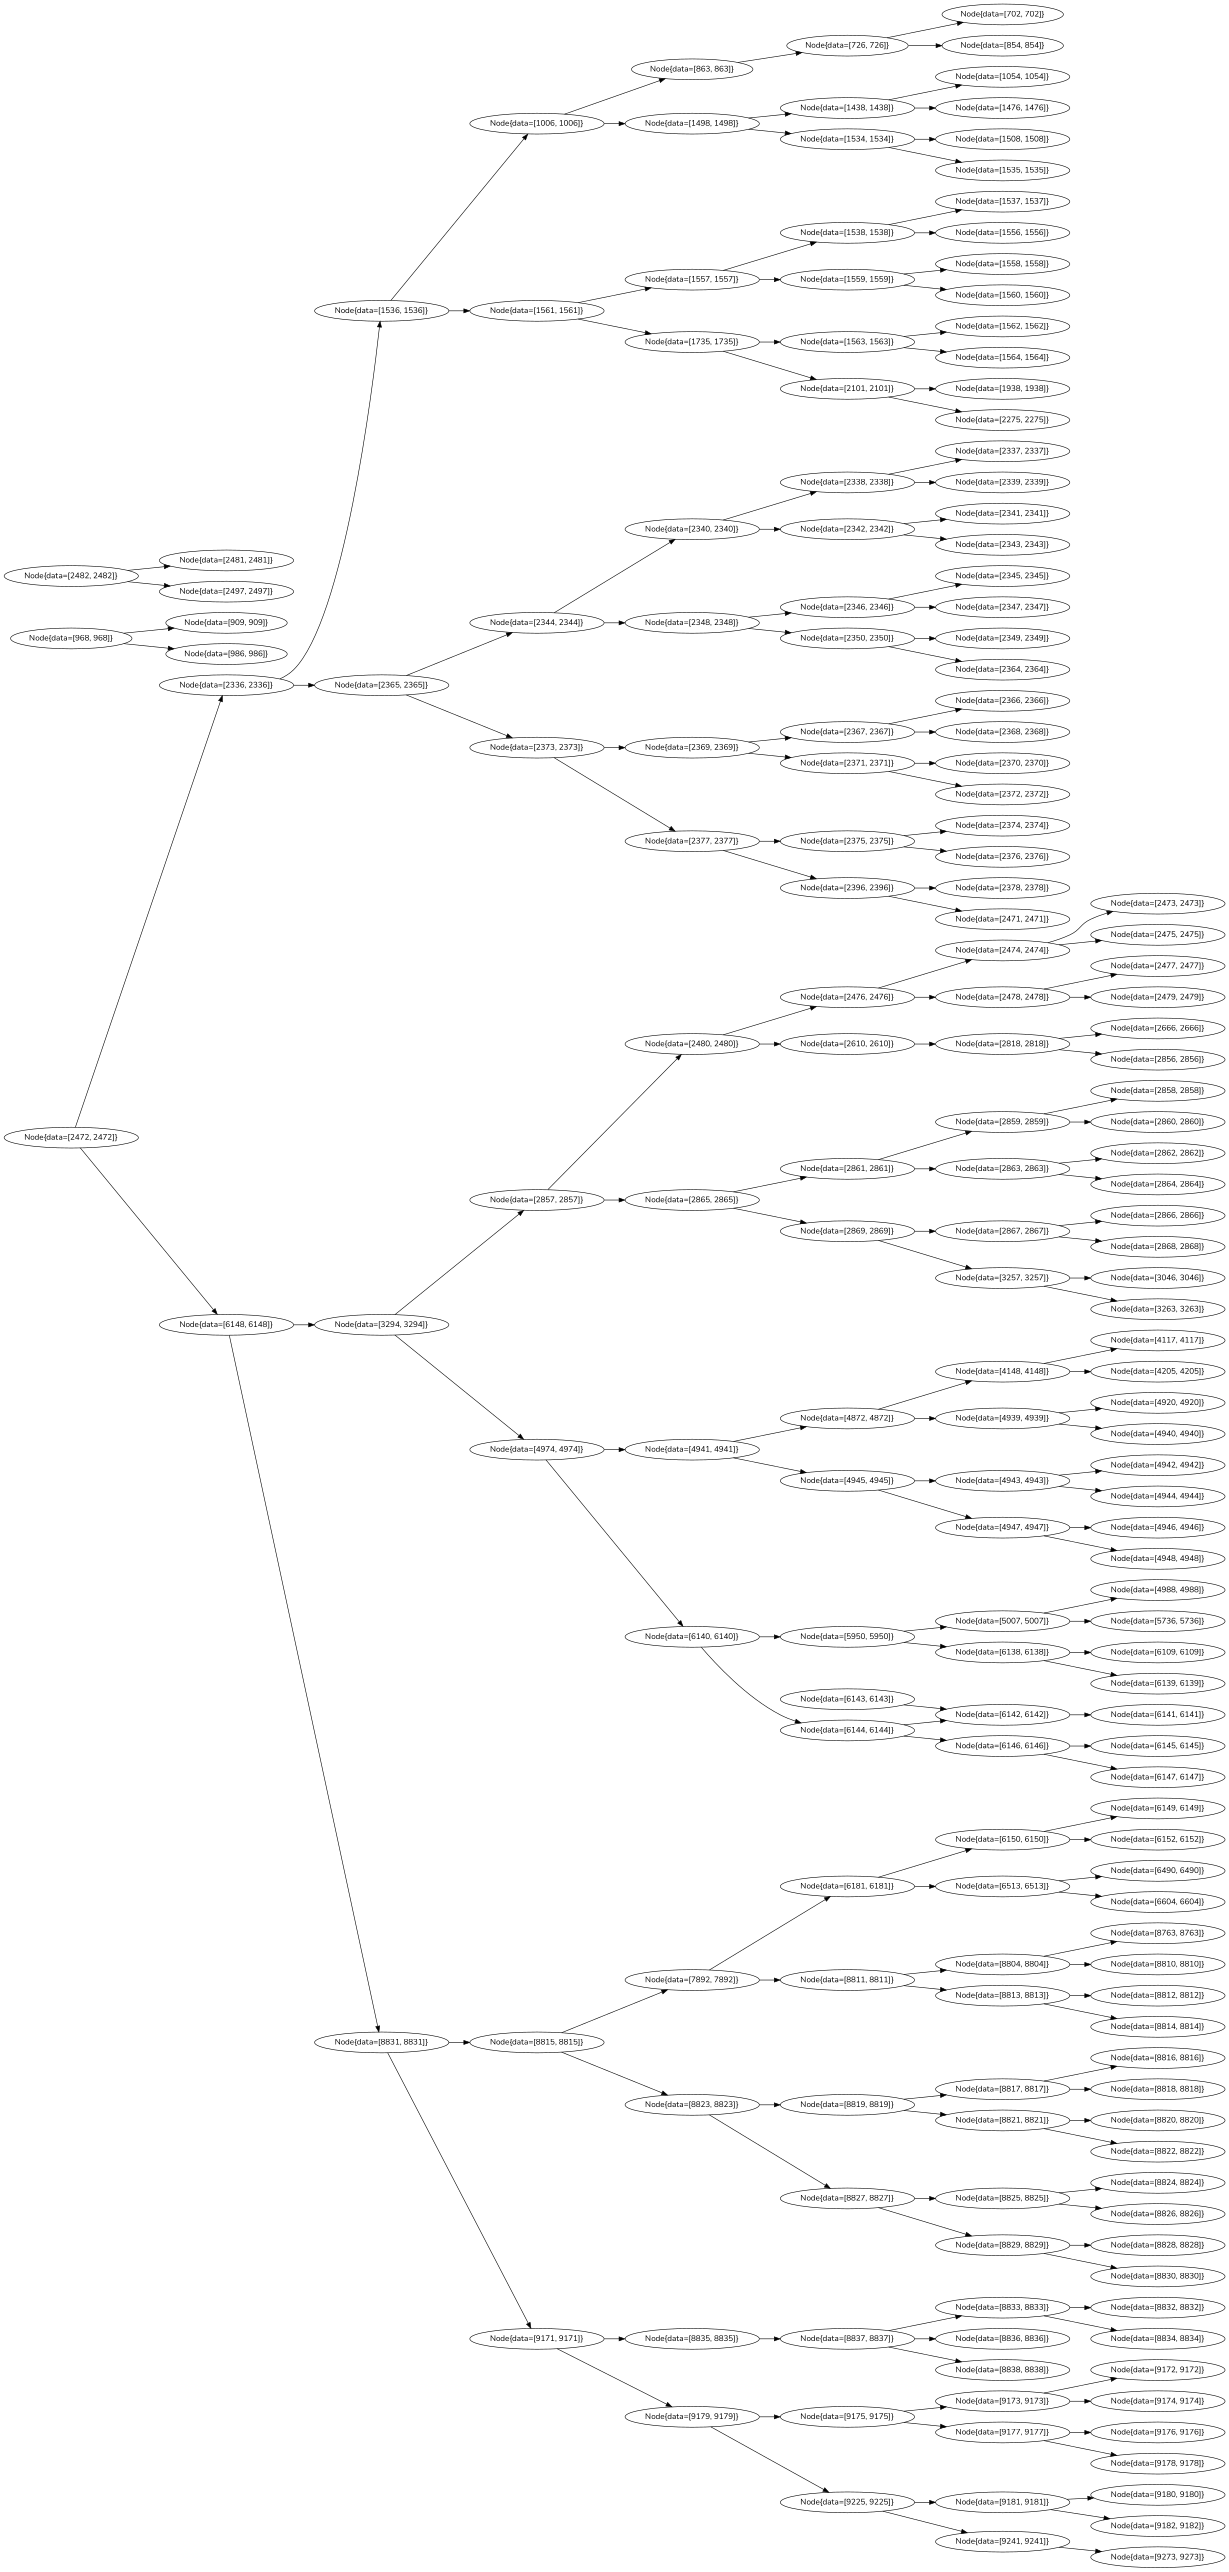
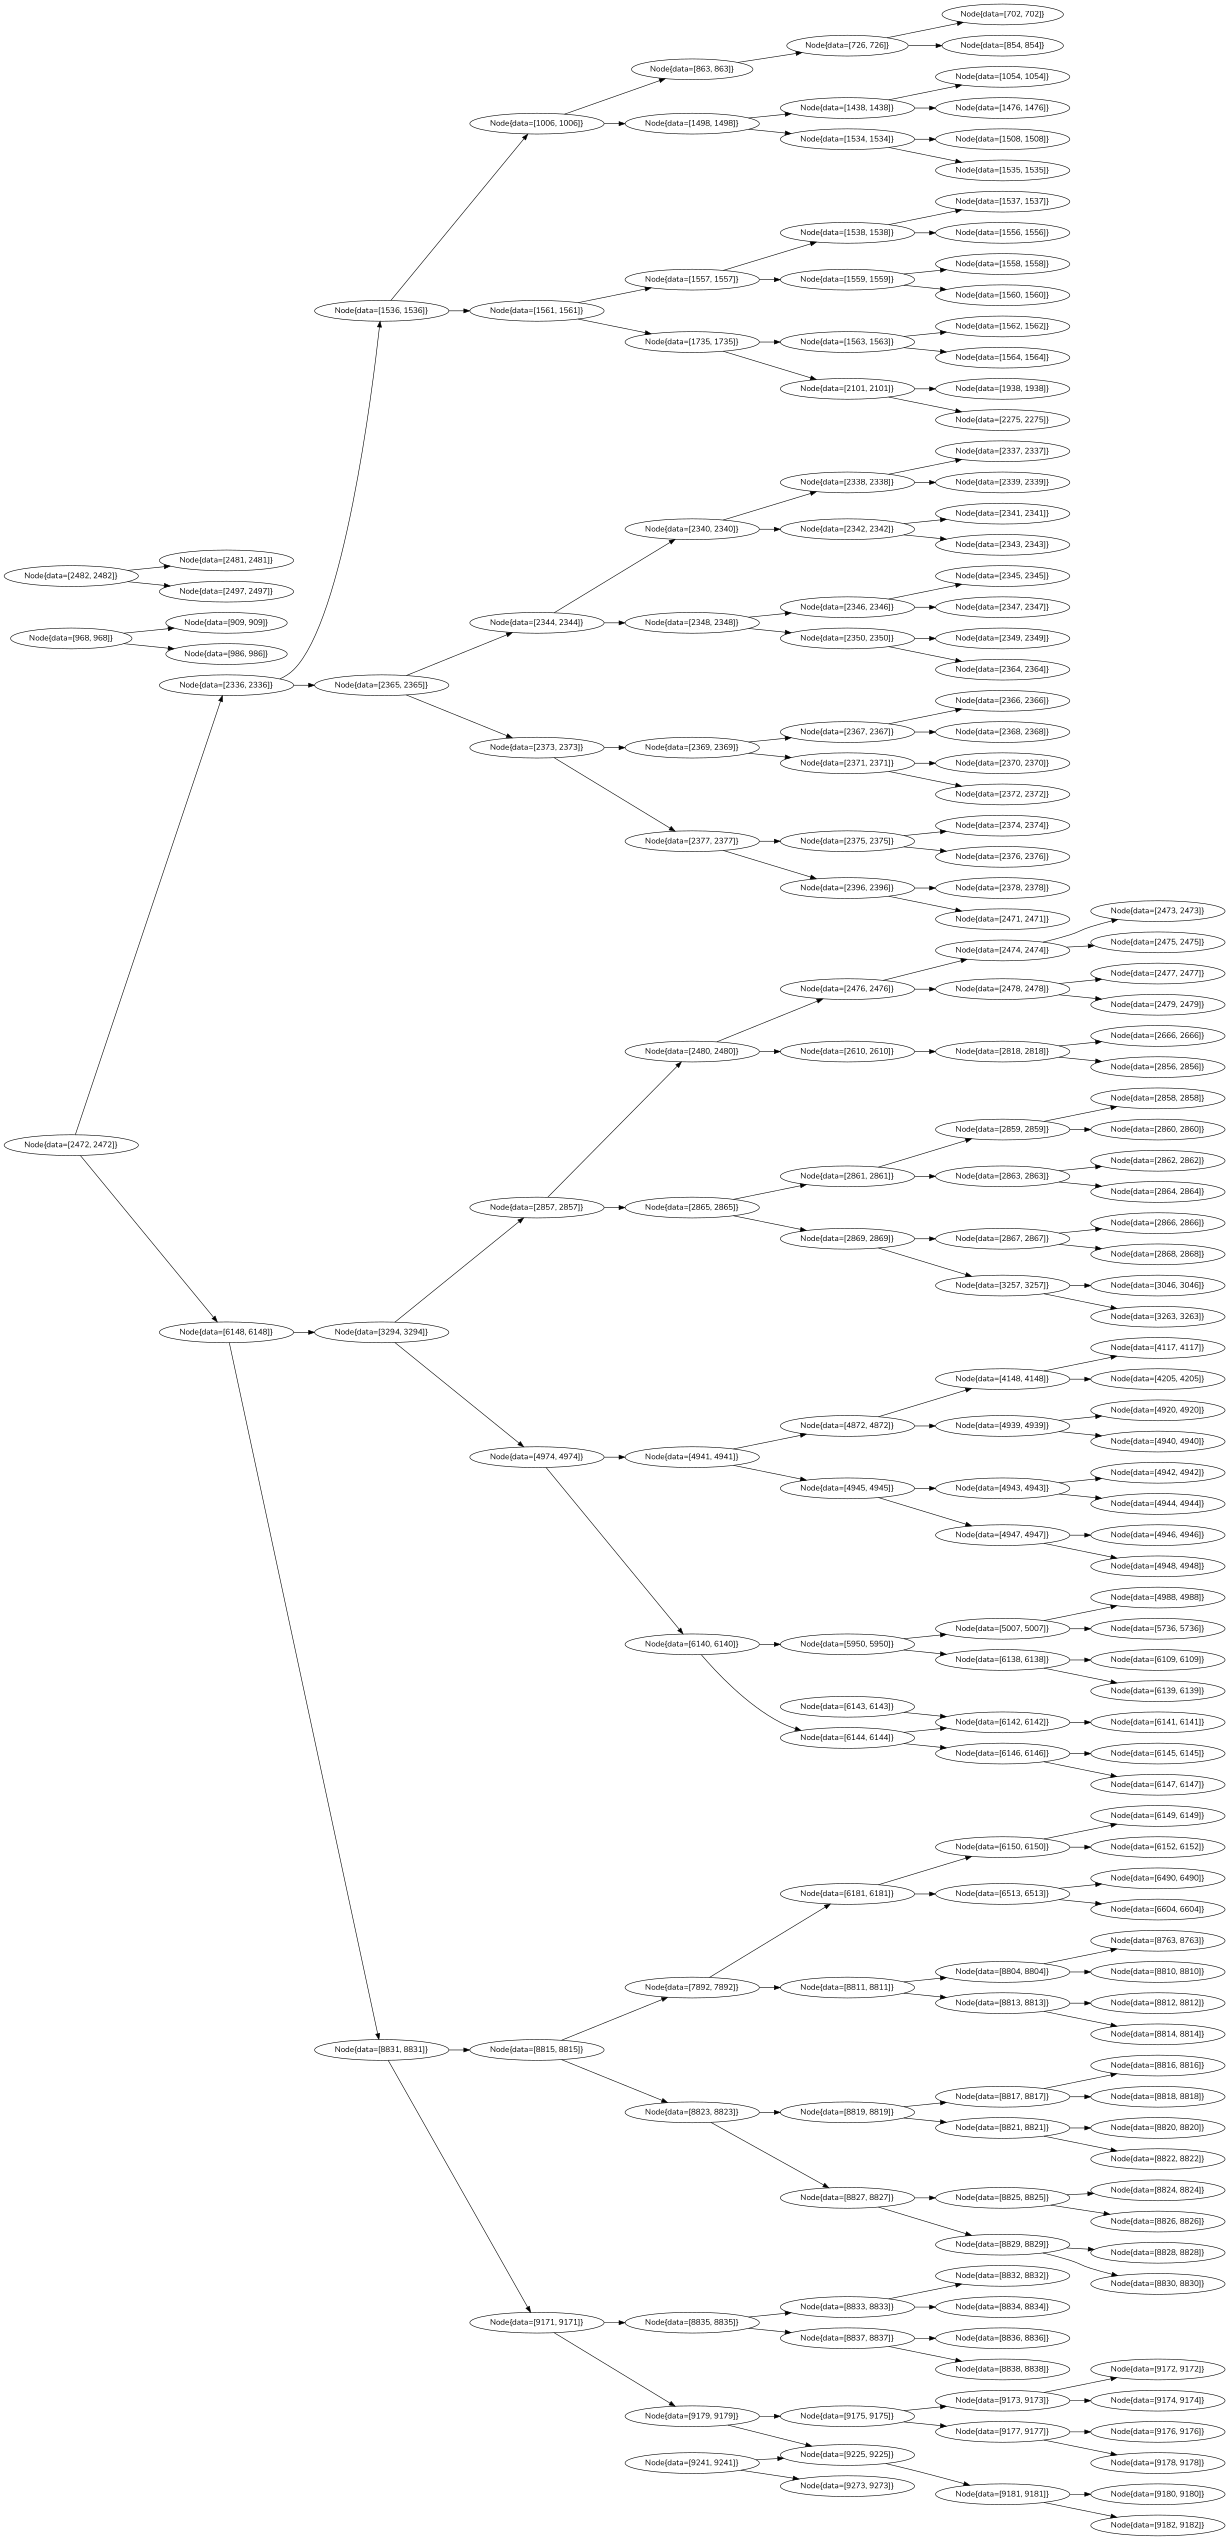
edge "Node{data=[8837, 8837]}" -> "Node{data=[8833, 8833]}": now "Node{data=[8835, 8835]}" -> "Node{data=[8833, 8833]}"
edge "Node{data=[9225, 9225]}" -> "Node{data=[9241, 9241]}": reversed
